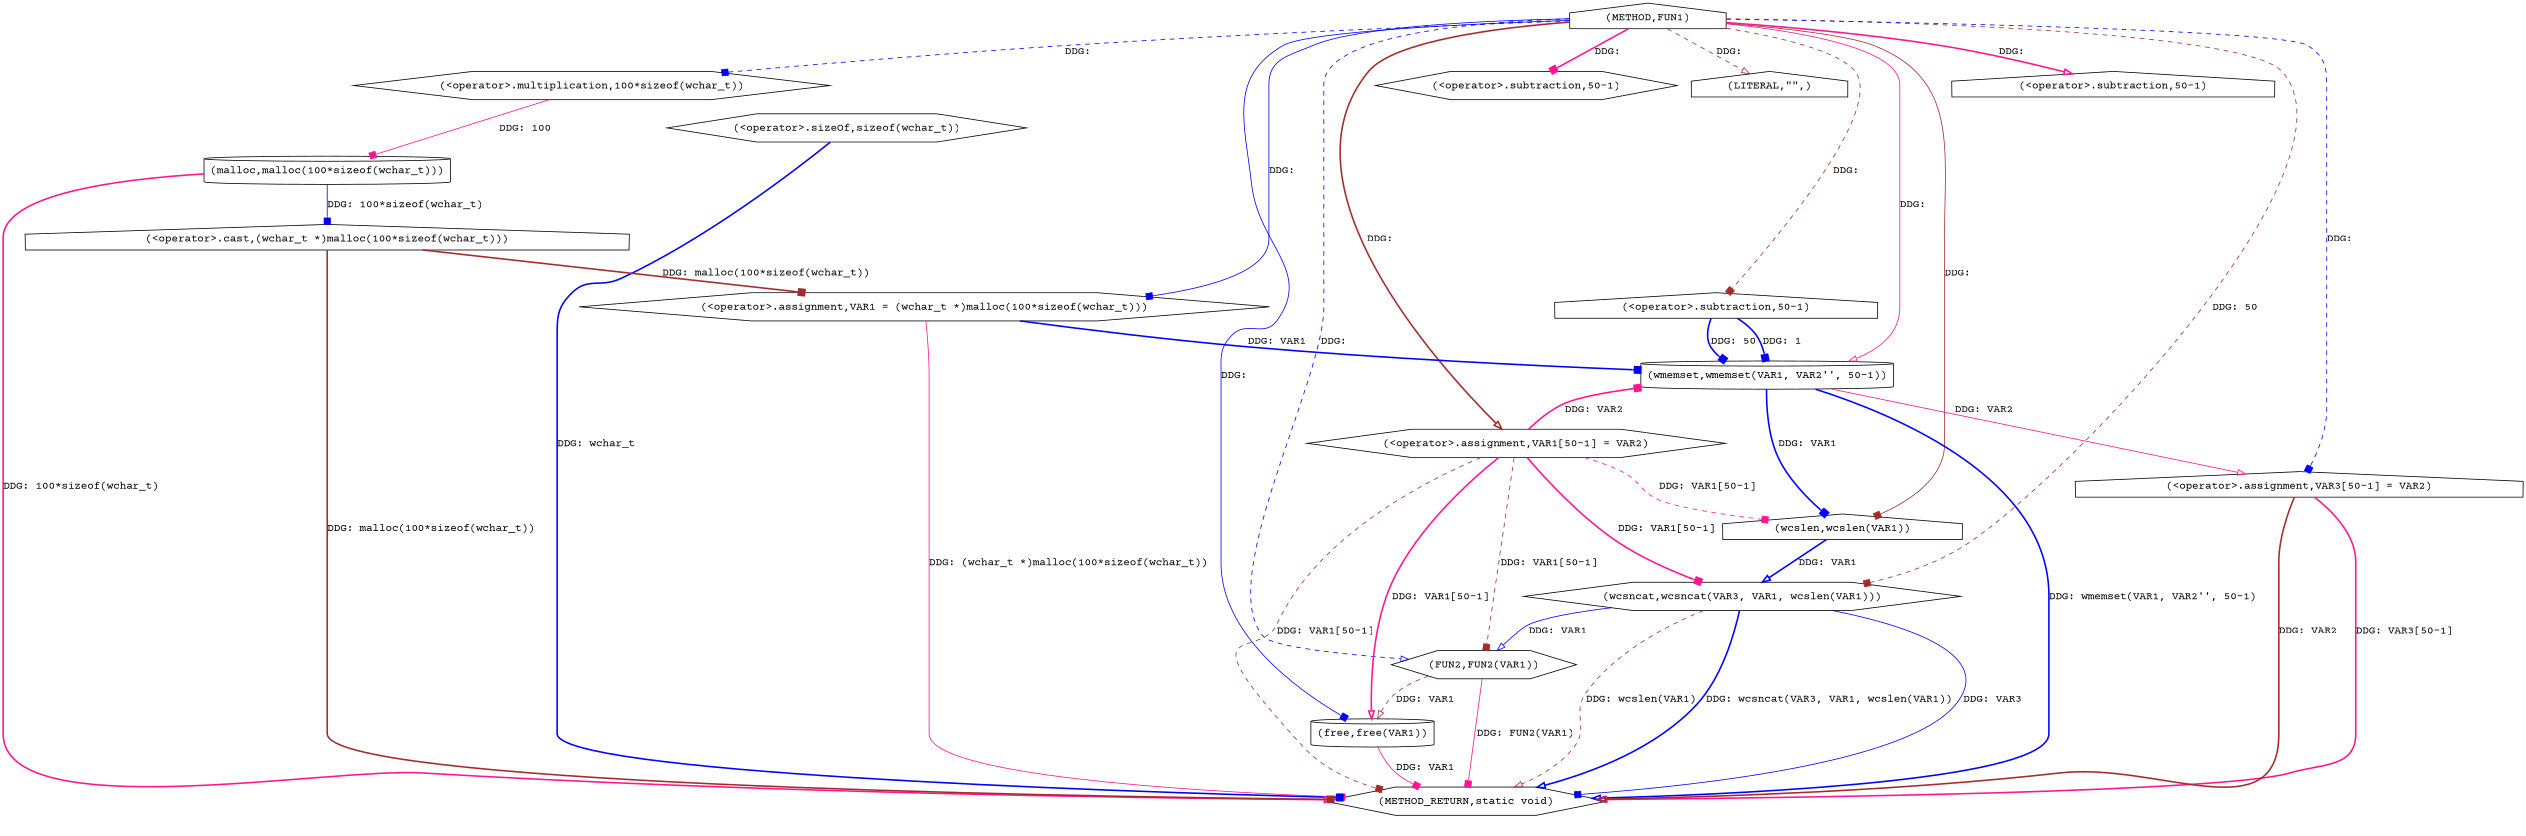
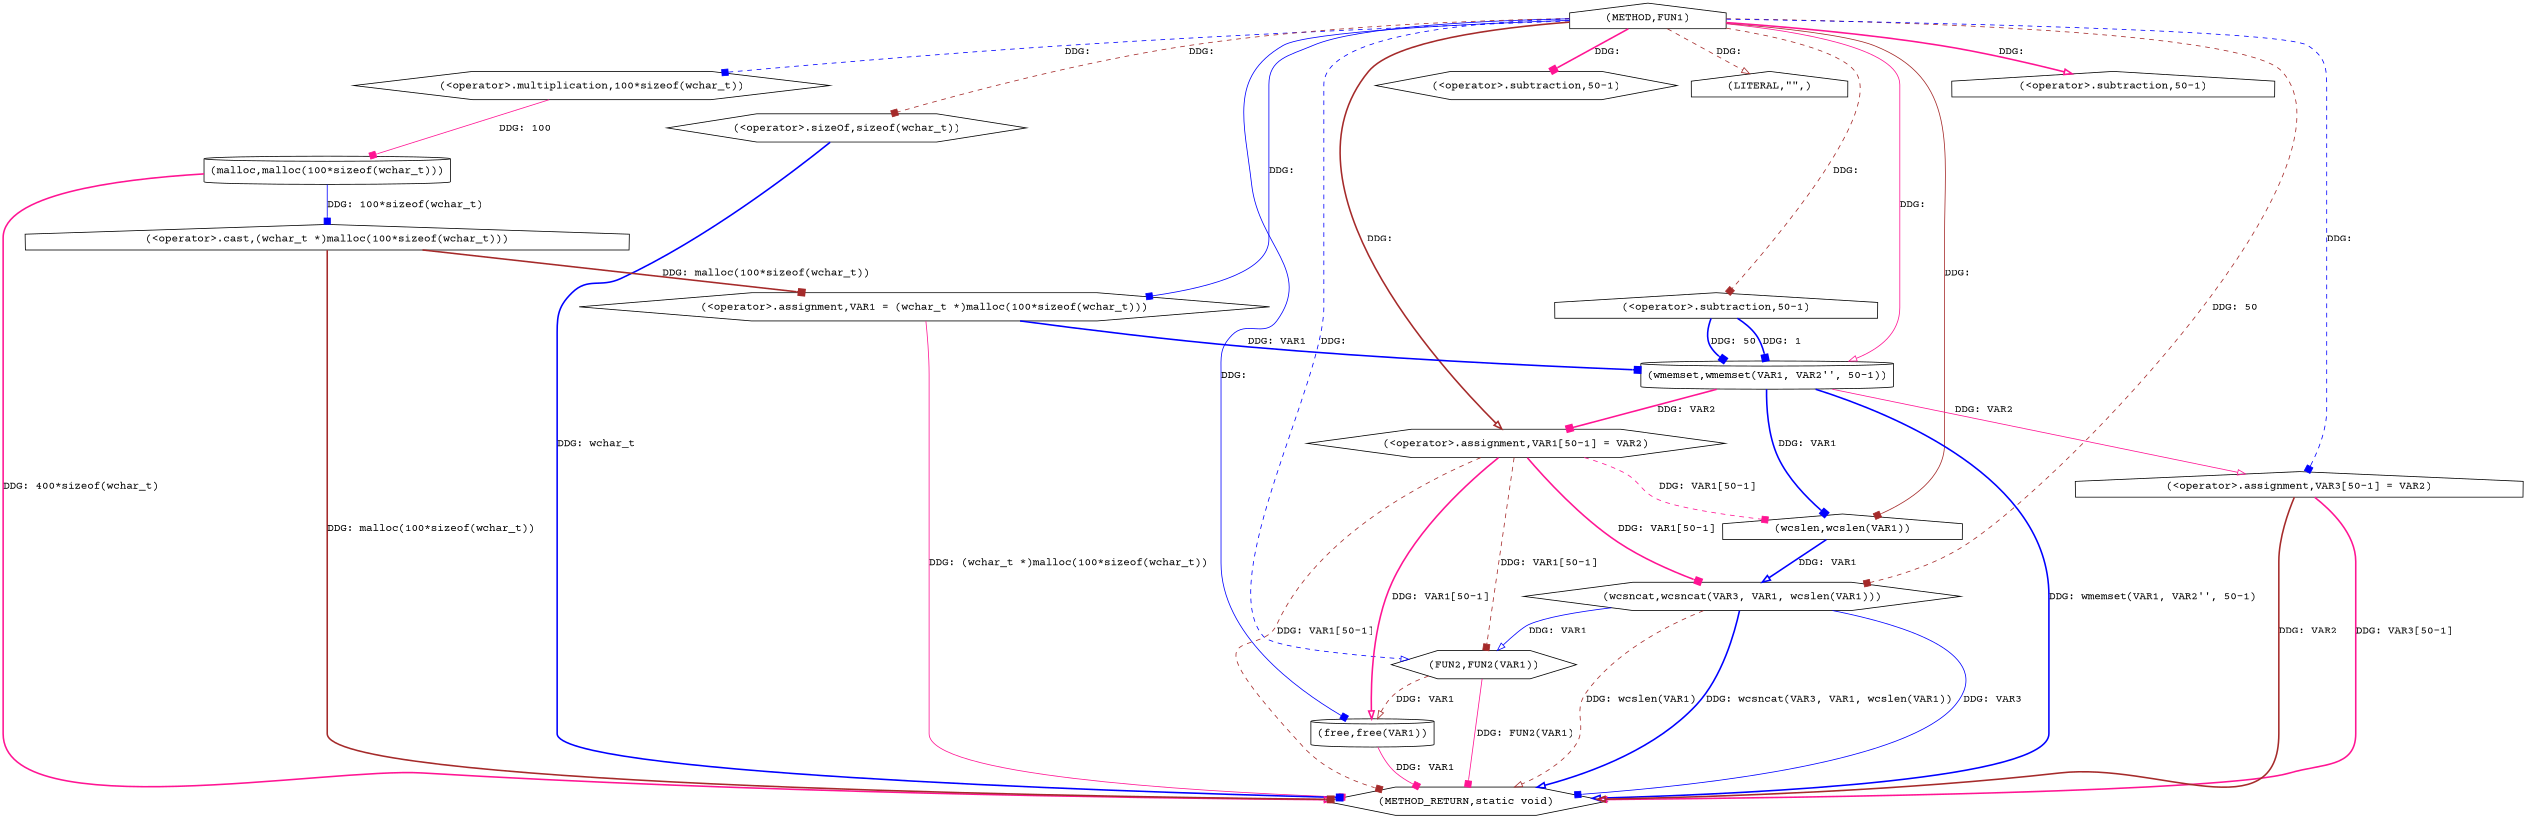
edge "(METHOD,FUN1)" -> "(<operator>.sizeOf,sizeof(wchar_t))": added, label "DDG:"
edge "(<operator>.assignment,VAR1[50-1] = VAR2)" -> "(wmemset,wmemset(VAR1, VAR2'', 50-1))": reversed
edge "(malloc,malloc(100*sizeof(wchar_t)))" -> "(METHOD_RETURN,static void)": label "DDG: 100*sizeof(wchar_t)" -> "DDG: 400*sizeof(wchar_t)"
